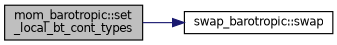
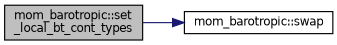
node "swap_barotropic::swap": label "swap_barotropic::swap" -> "mom_barotropic::swap"
